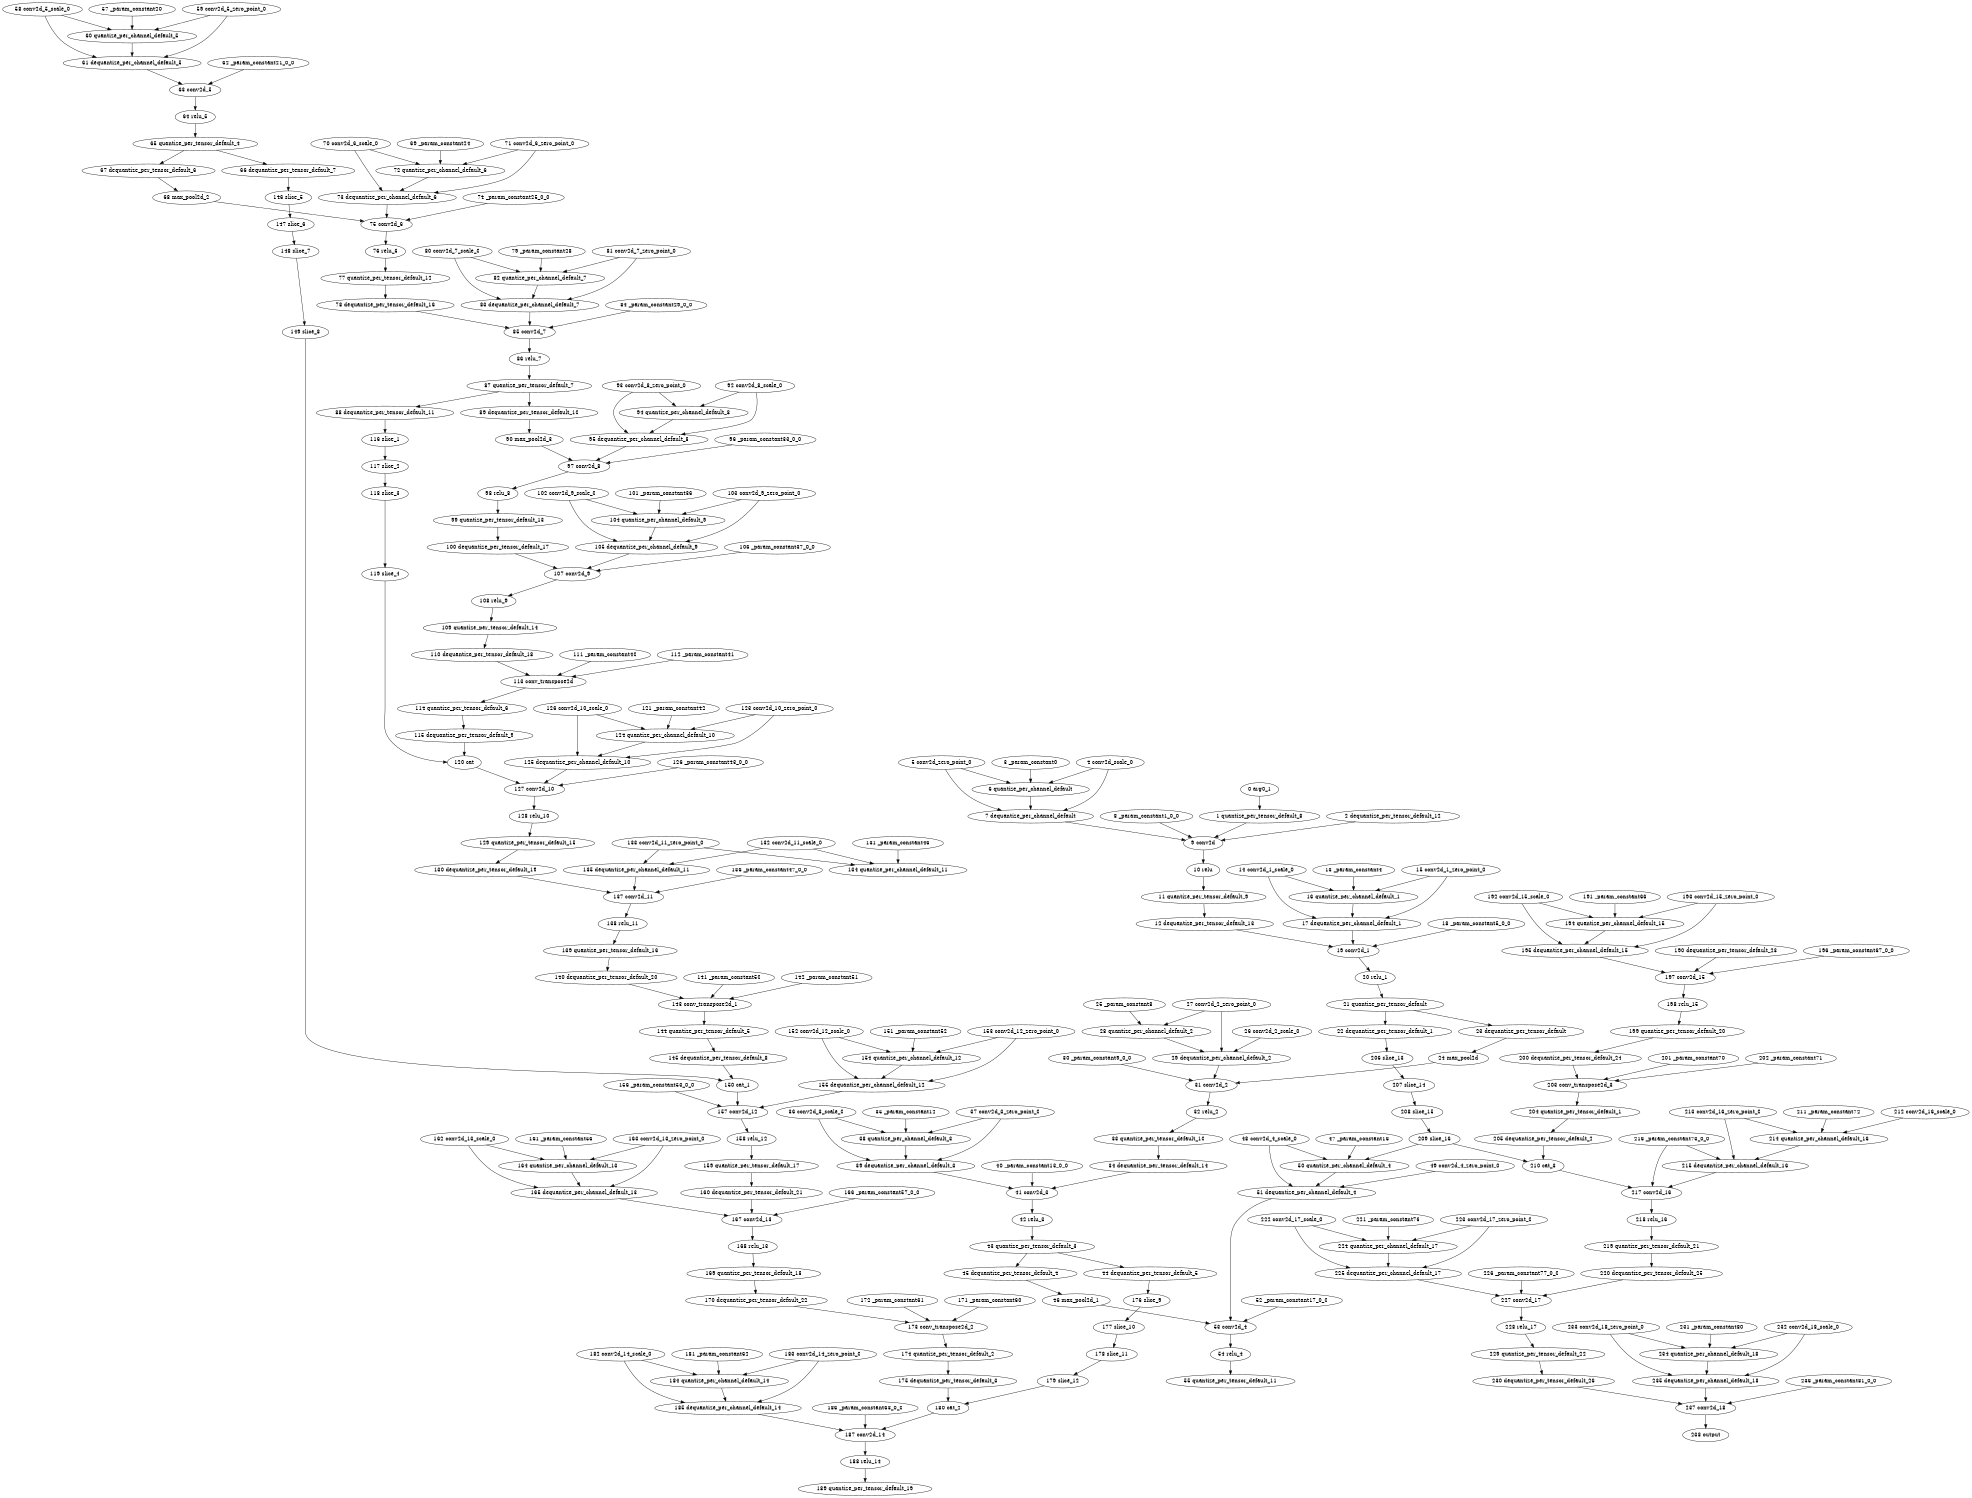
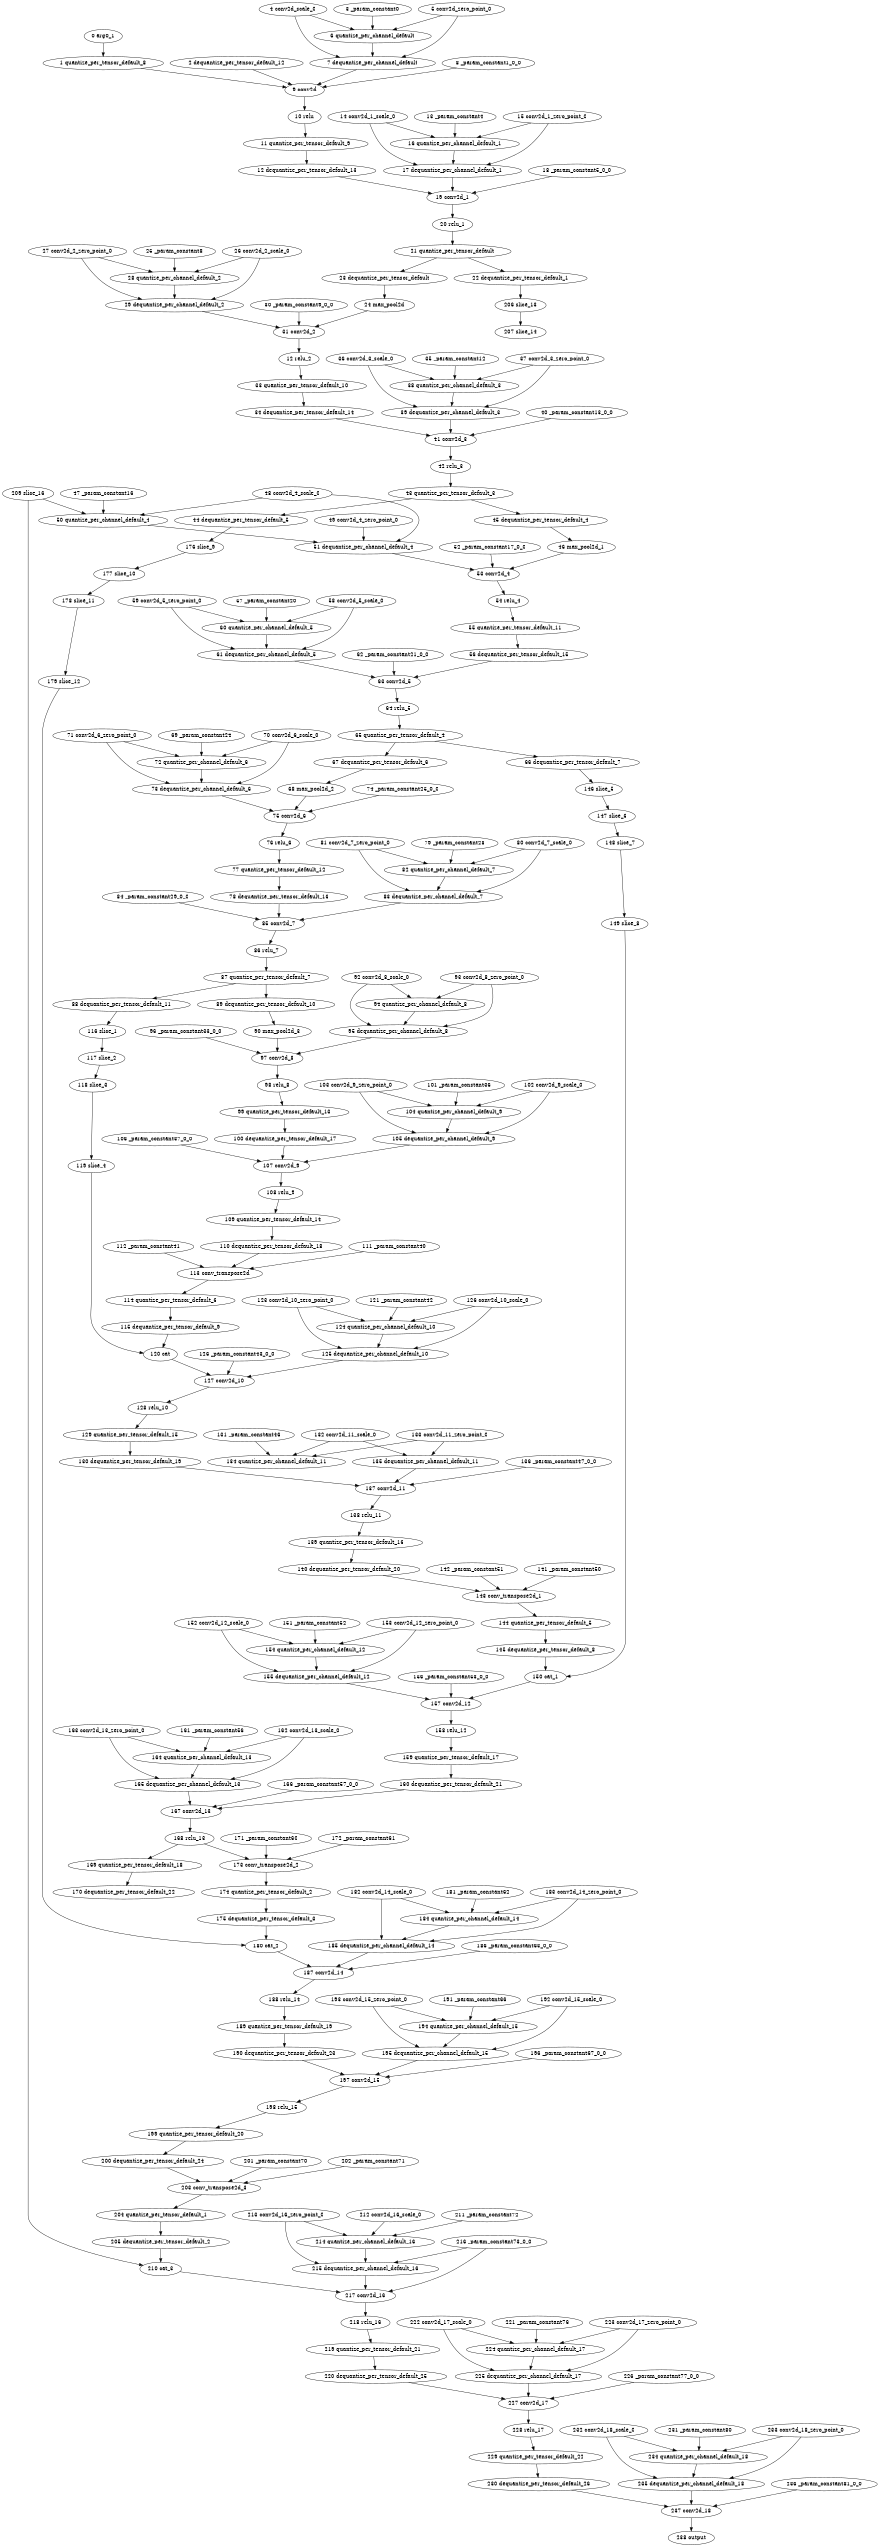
edge "26 conv2d_2_scale_0" -> "28 quantize_per_channel_default_2": added
node "56 dequantize_per_tensor_default_15": added
node "32 relu_2": label "32 relu_2" -> "12 relu_2"
node "208 slice_15": removed
edge "170 dequantize_per_tensor_default_22" -> "173 conv_transpose2d_2": now "168 relu_13" -> "173 conv_transpose2d_2"
edge "189 quantize_per_tensor_default_19" -> "190 dequantize_per_tensor_default_23": added
